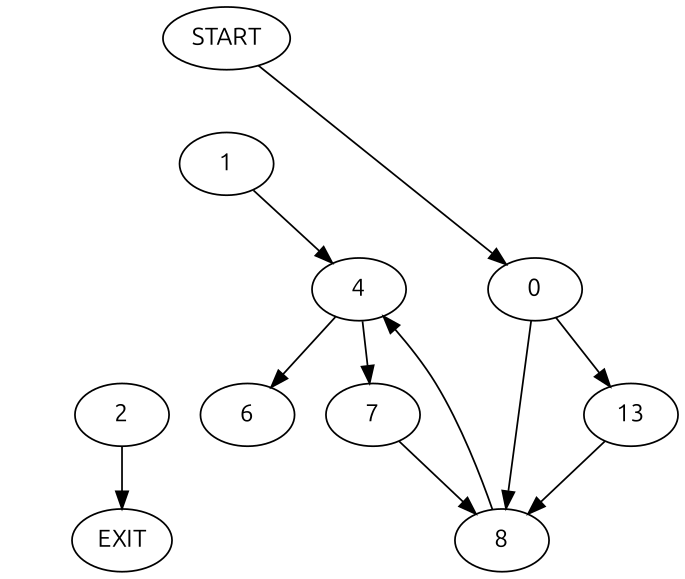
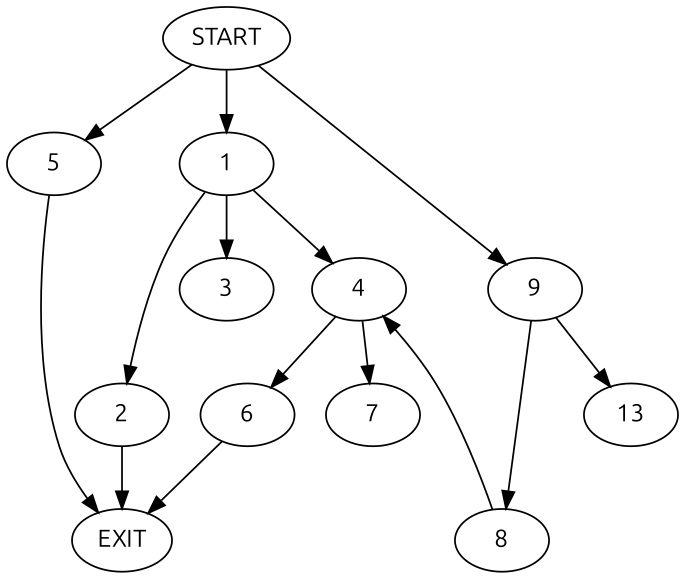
edge "START" -> "1": added
node "5": added
edge "1" -> "2": added
node "3": added
node "0": label "0" -> "9"
edge "6" -> "EXIT": added
edge "7" -> "8": removed
edge "13" -> "8": removed
